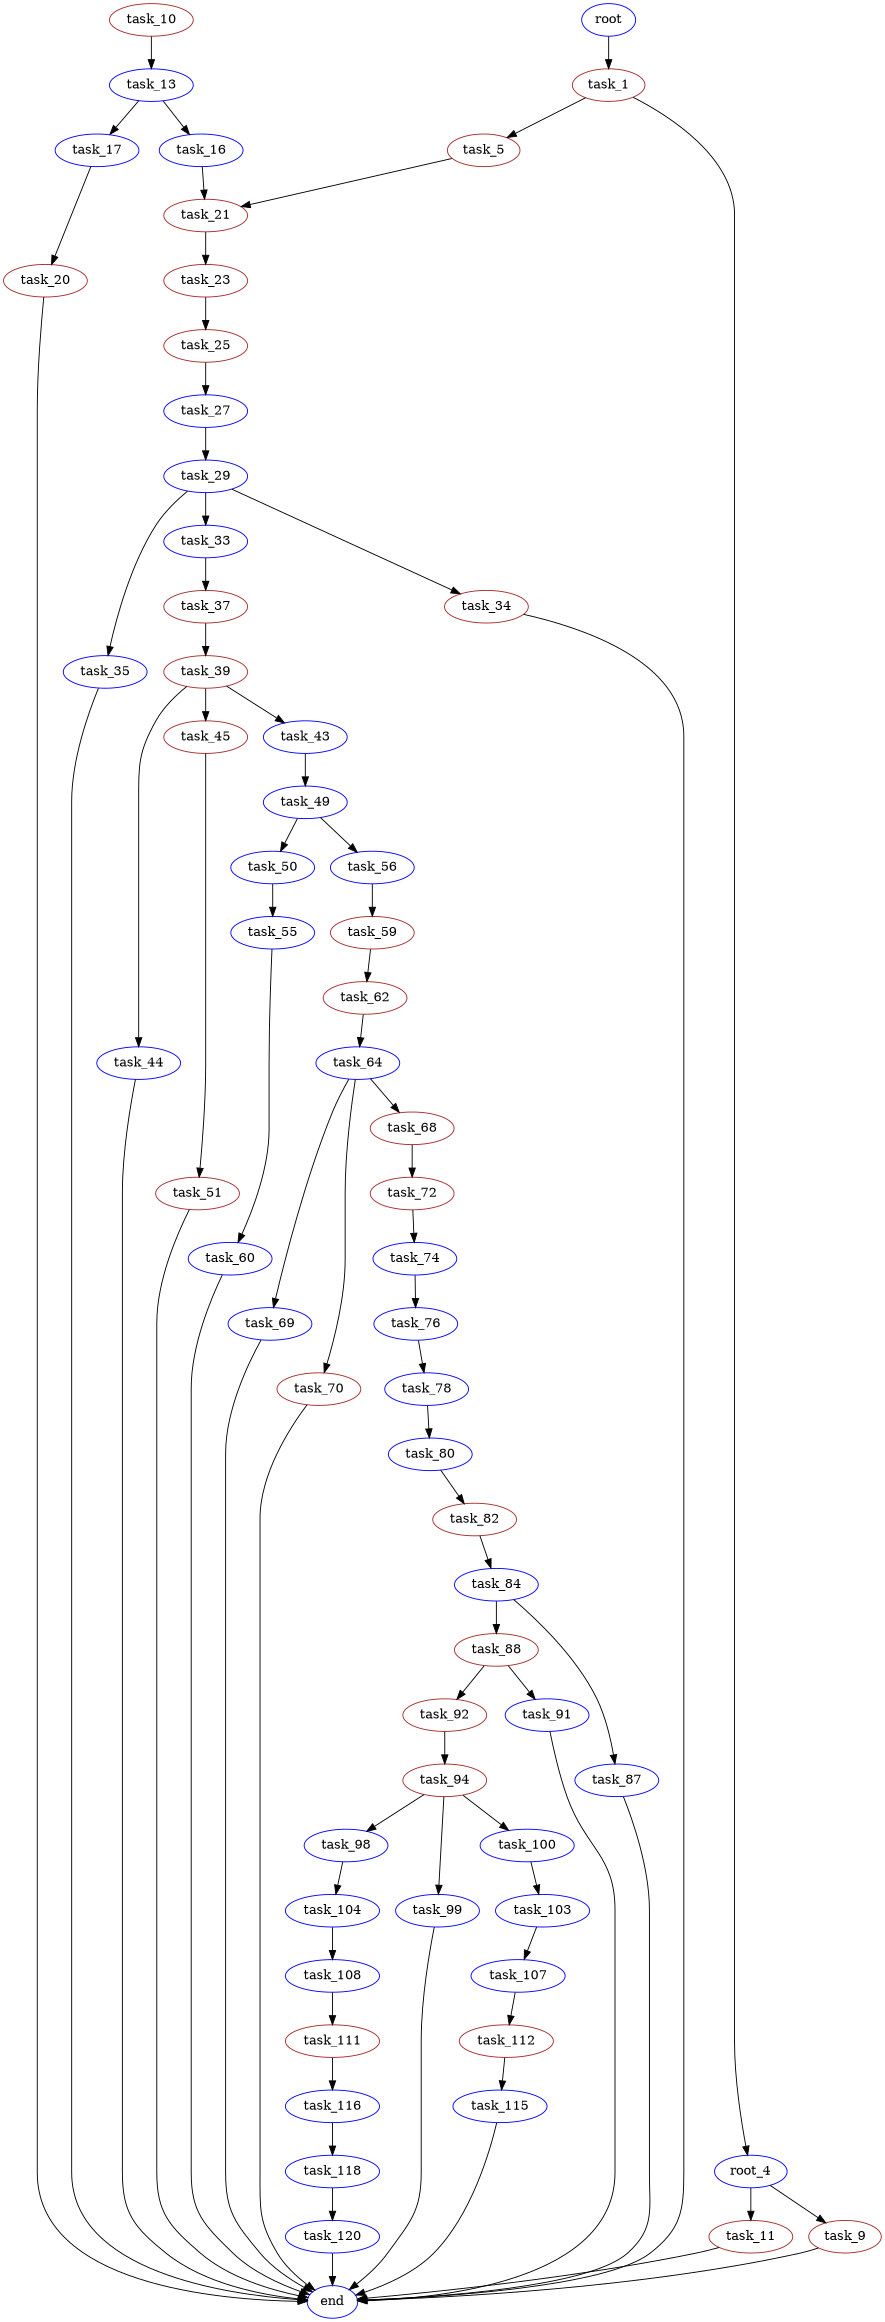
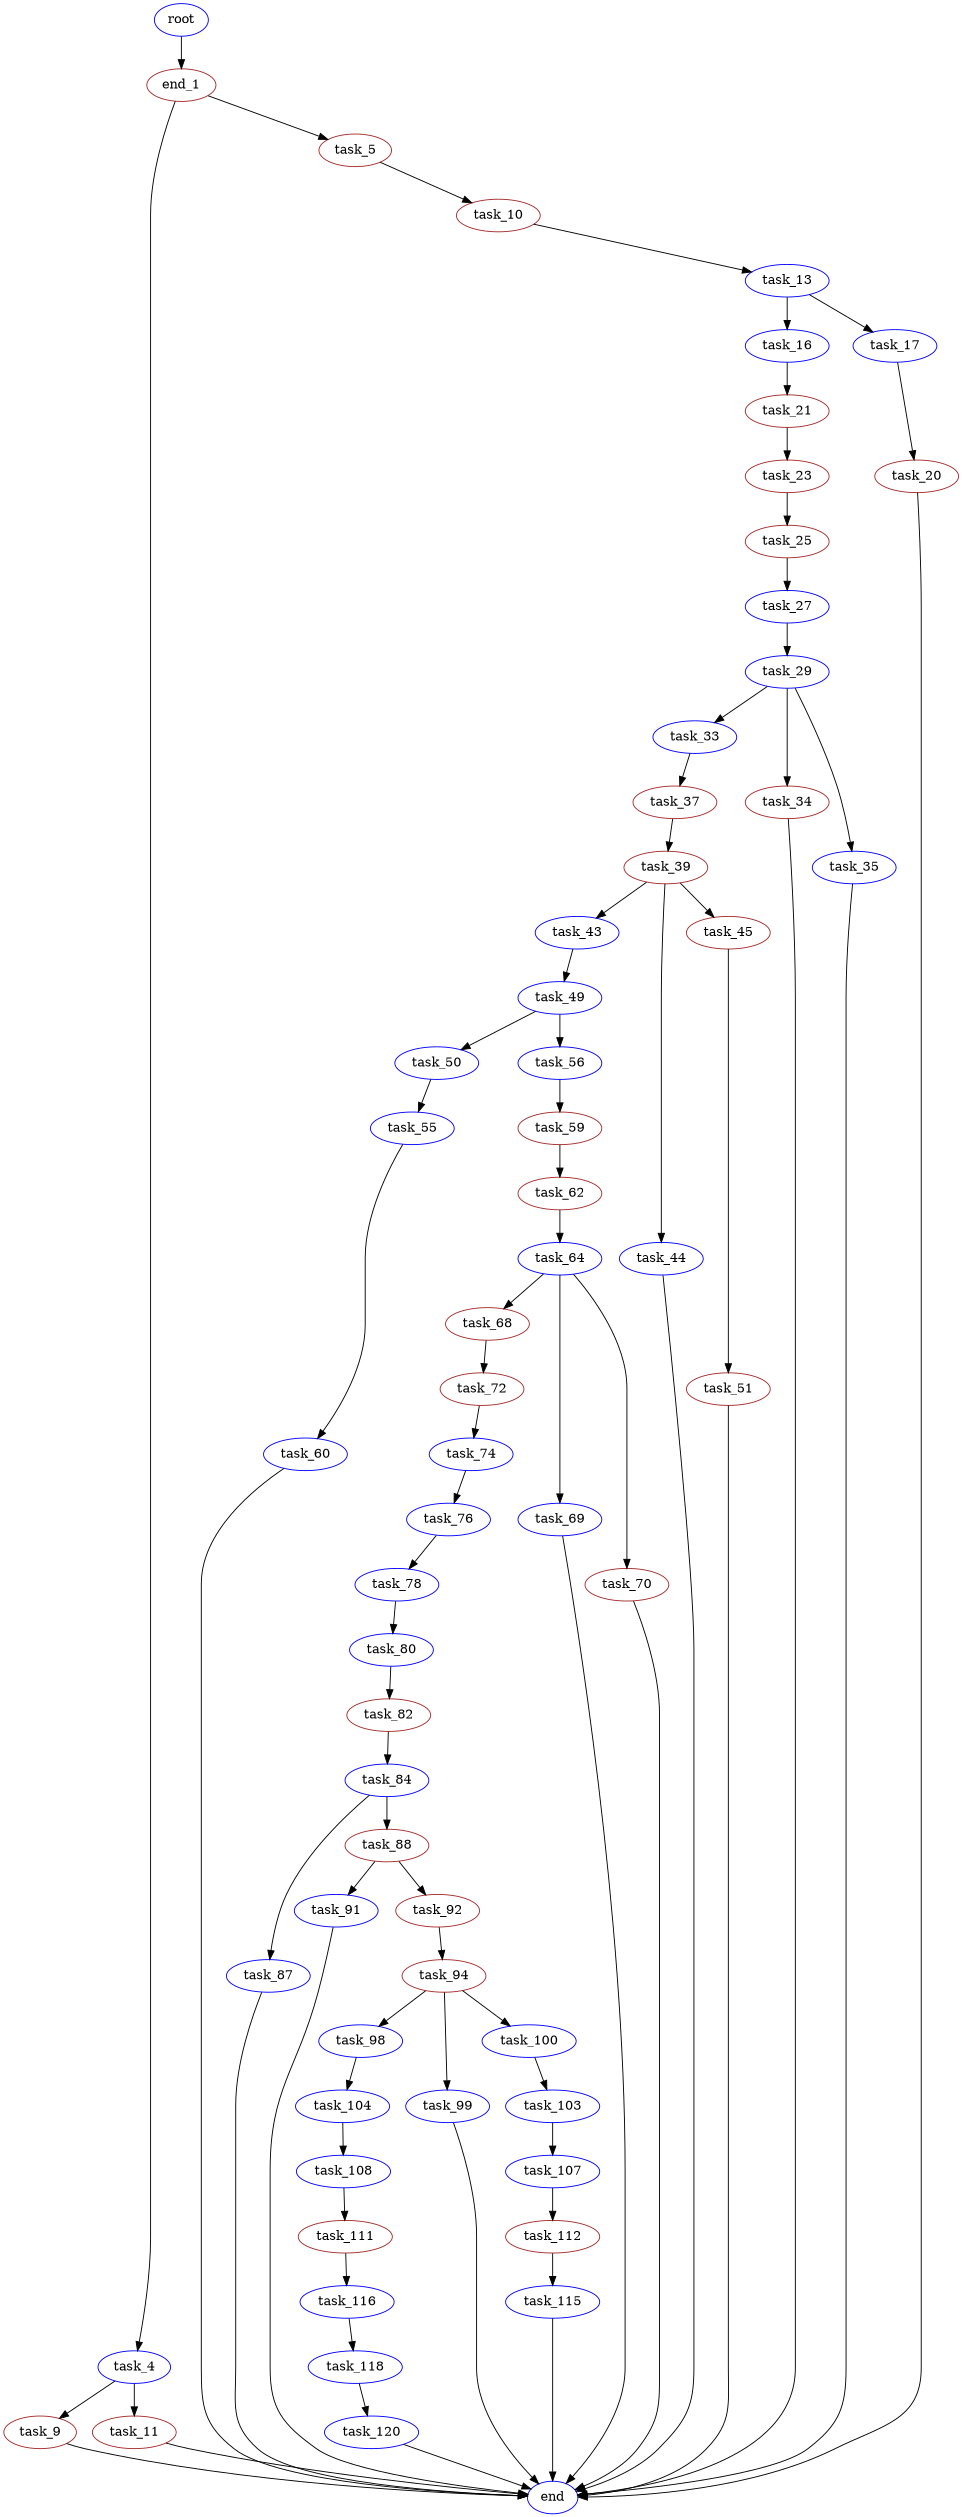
node "task_1": label "task_1" -> "end_1"
edge "task_5" -> "task_21": now "task_5" -> "task_10"
node "root_4": label "root_4" -> "task_4"
